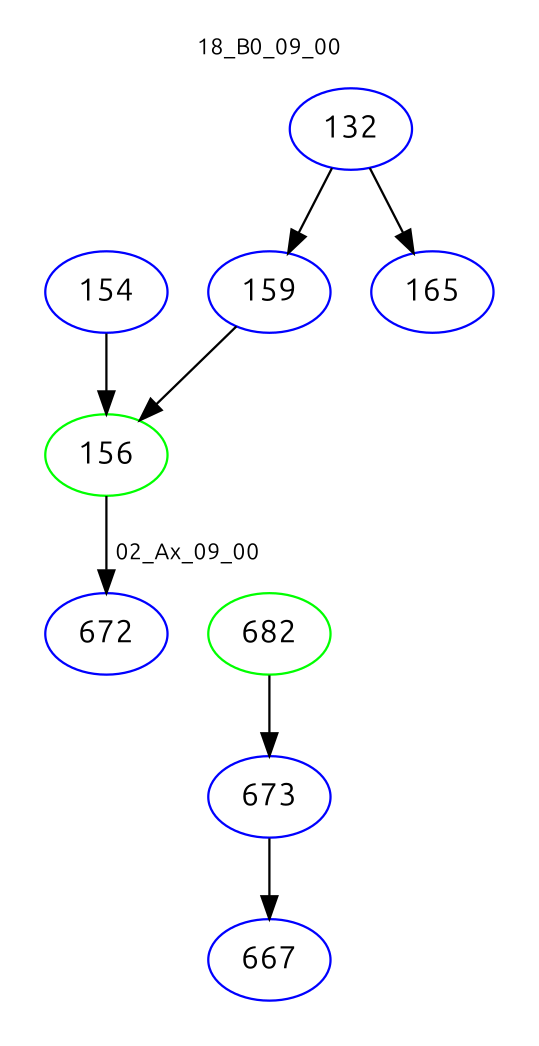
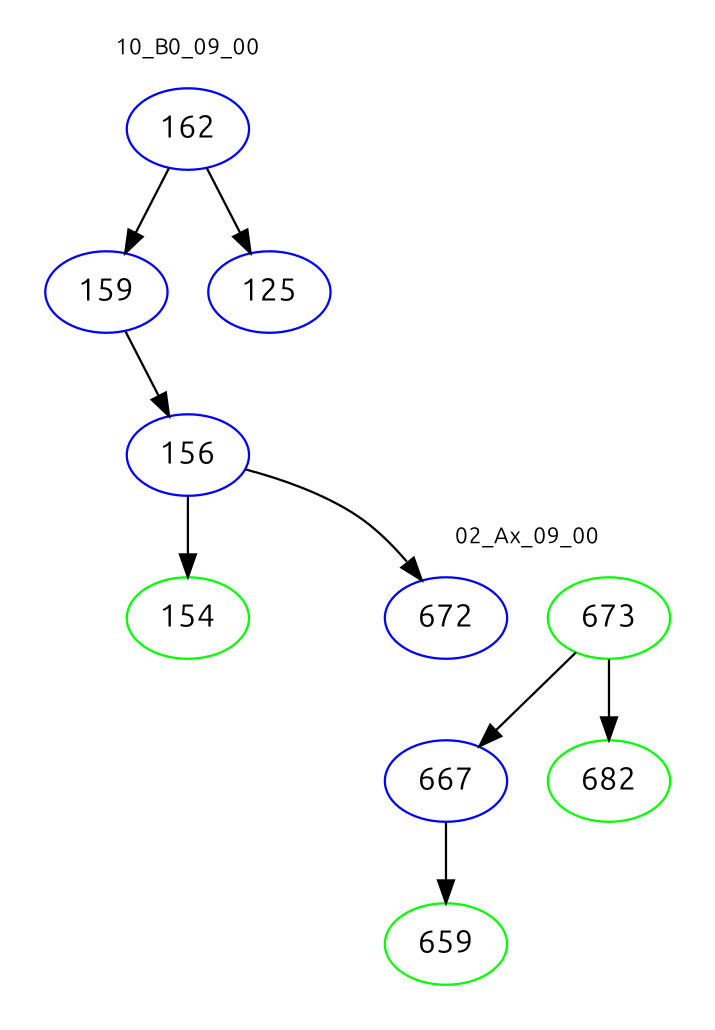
cluster "18_B0_09_00": label "18_B0_09_00" -> "10_B0_09_00"
node "132": label "132" -> "162"
node "154": color blue -> green
node "165": label "165" -> "125"
edge "154" -> "156": reversed
node "156": color green -> blue
edge "682" -> "673": reversed
node "673": color blue -> green
node "659": added
